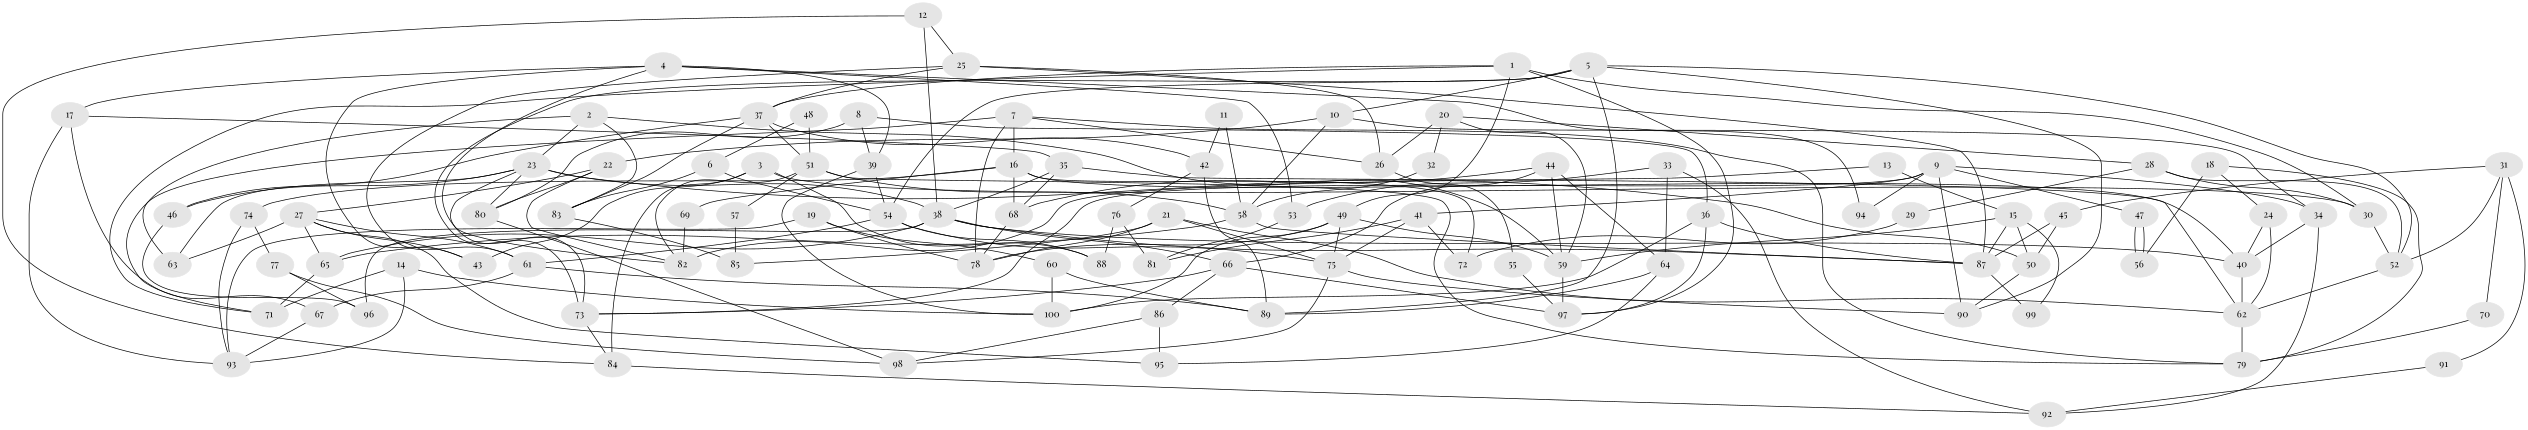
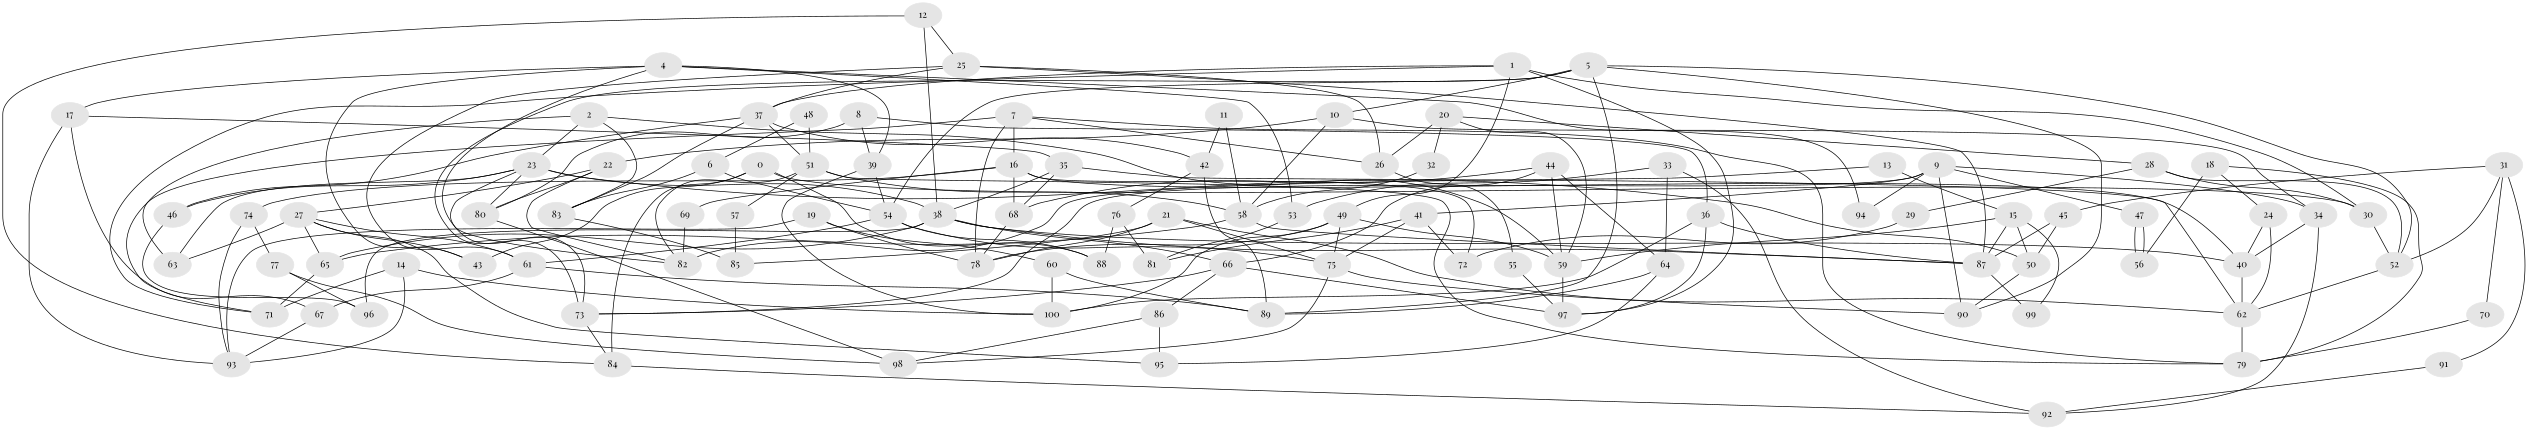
node "3": label "3" -> "0"
